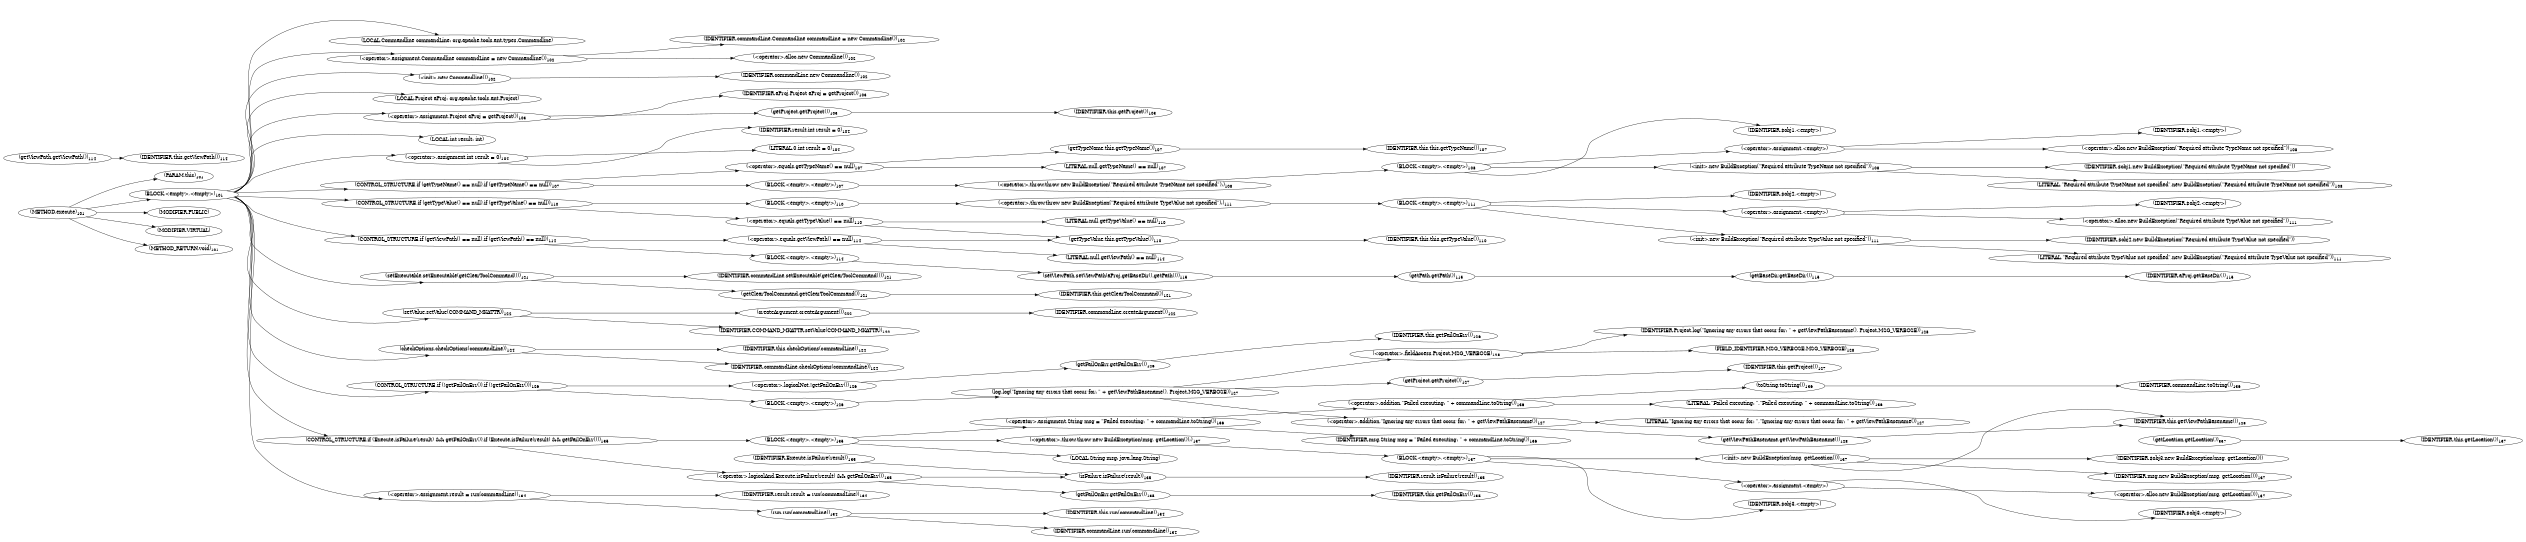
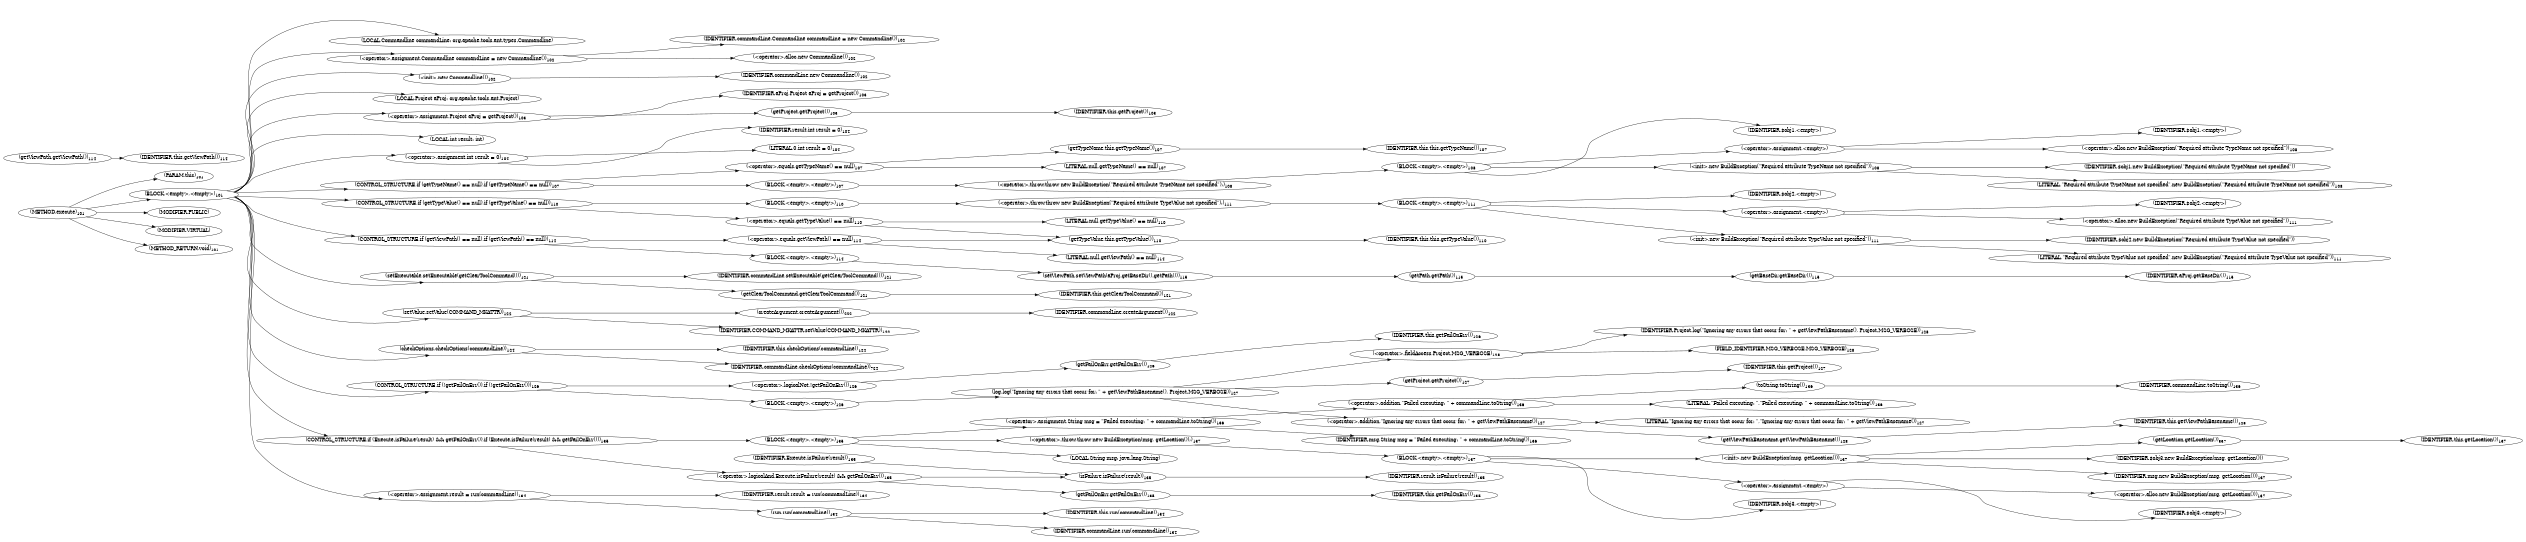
node "(IDENTIFIER,commandLine,checkOptions(commandLine))": text "124" -> "724"
edge "(<init>,new BuildException(msg, getLocation()))" -> "(IDENTIFIER,this,getViewPathBasename())": now "(<init>,new BuildException(msg, getLocation()))" -> "(getLocation,getLocation())"
